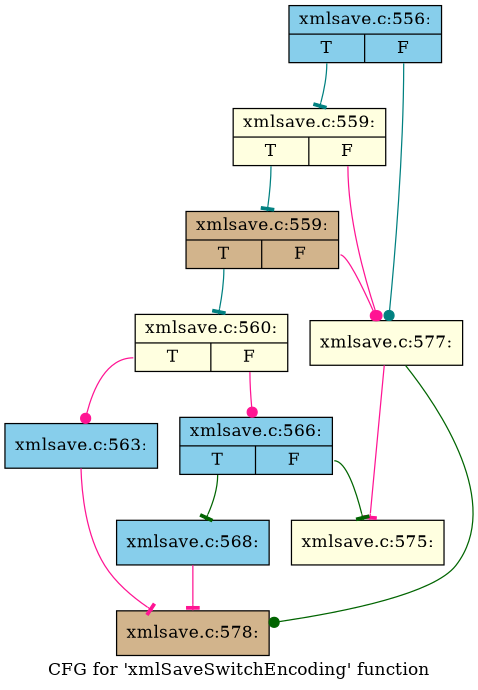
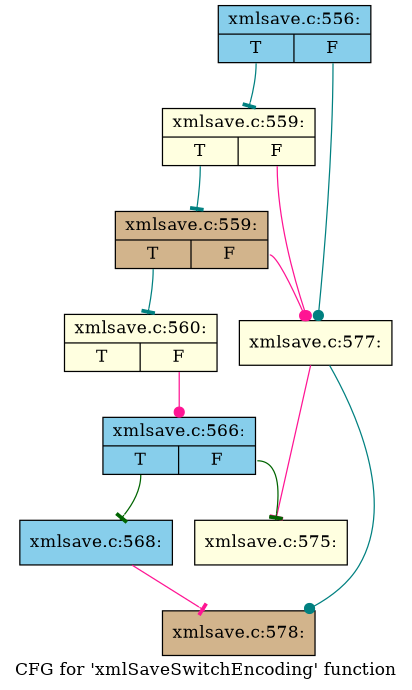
node "xmlsave.c:563:": removed
edge "xmlsave.c:577:" -> "xmlsave.c:578:": color darkgreen -> teal
